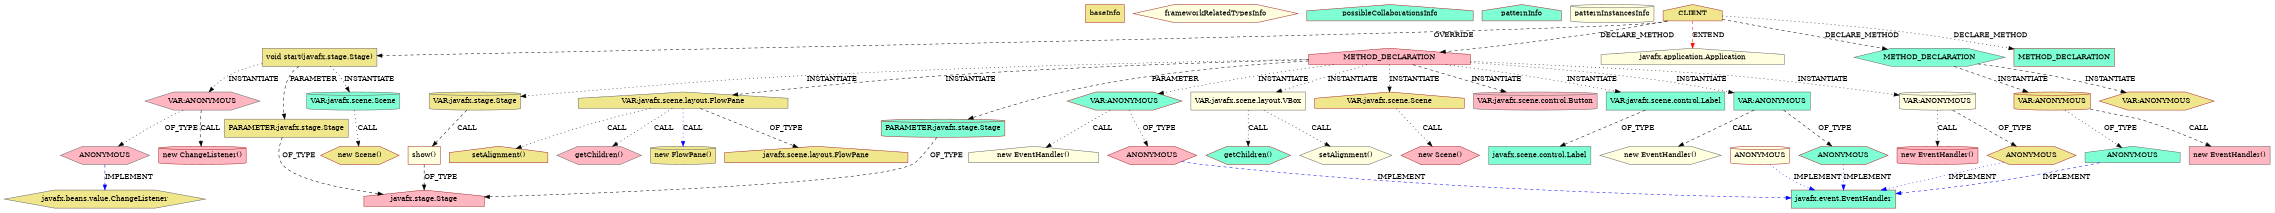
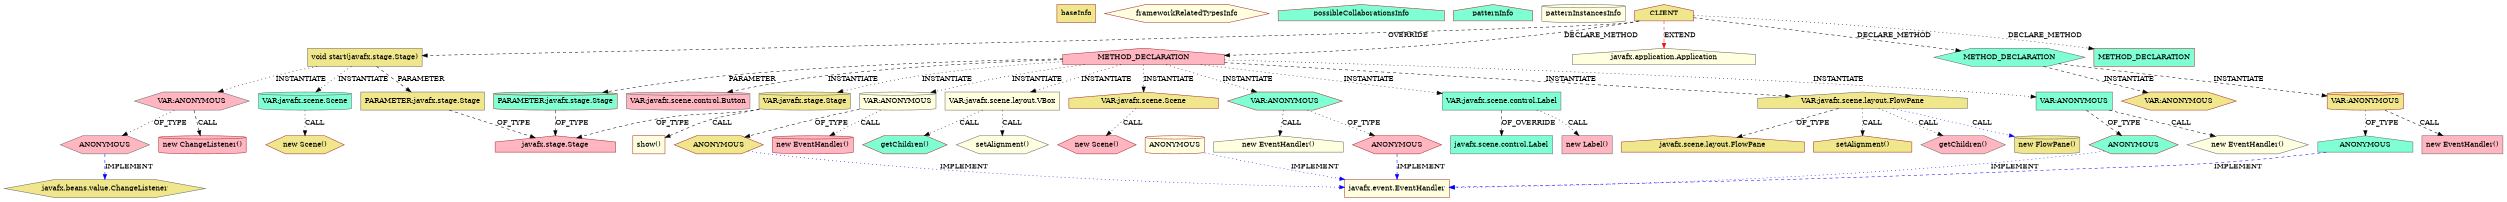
edge "VAR:javafx.scene.control.Label" -> "javafx.scene.control.Label": label "OF_TYPE" -> "OF_OVERRIDE"
node "new Label()": added
edge "show()" -> "javafx.stage.Stage": now "VAR:javafx.stage.Stage" -> "javafx.stage.Stage"
node "javafx.event.EventHandler": fillcolor aquamarine -> lightyellow
